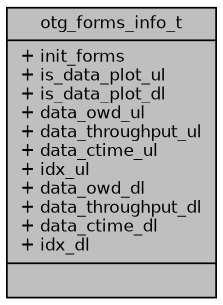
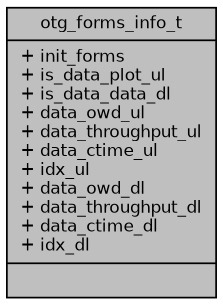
node "otg_forms_info_t": text "+ is_data_plot_dl" -> "+ is_data_data_dl"
